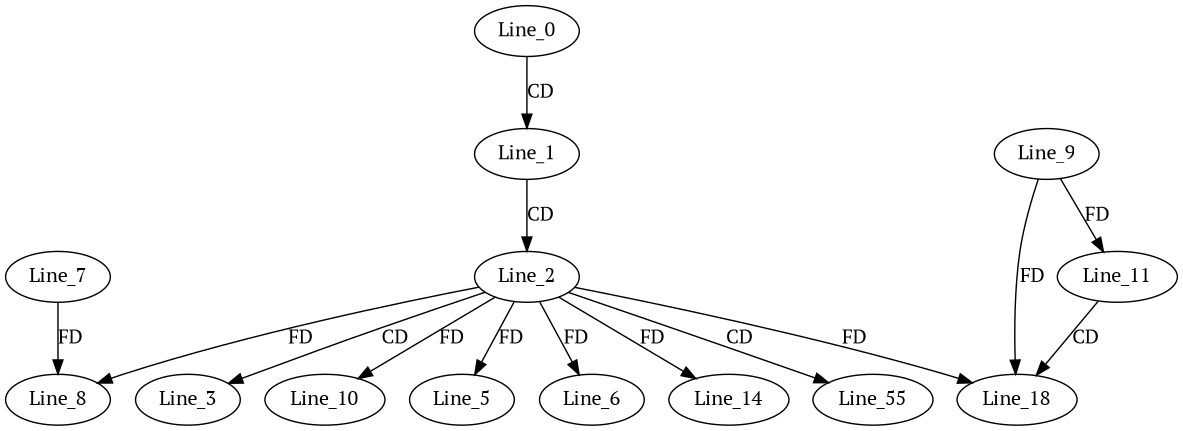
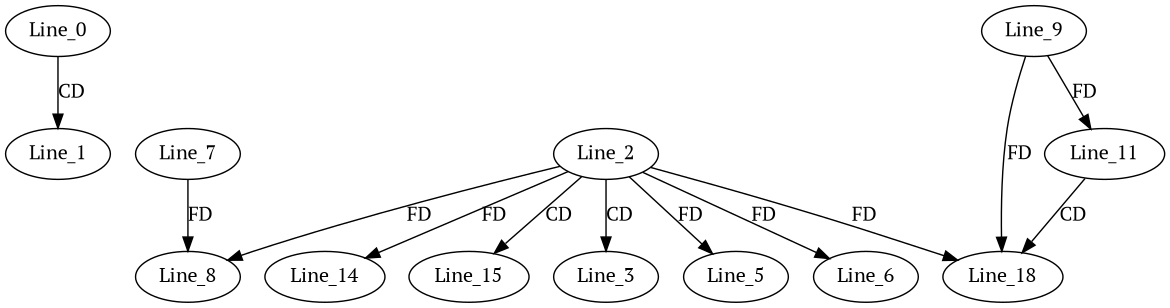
edge "Line_1" -> "Line_2": removed, label "CD"
node "Line_10": removed
node "Line_55": label "Line_55" -> "Line_15"
